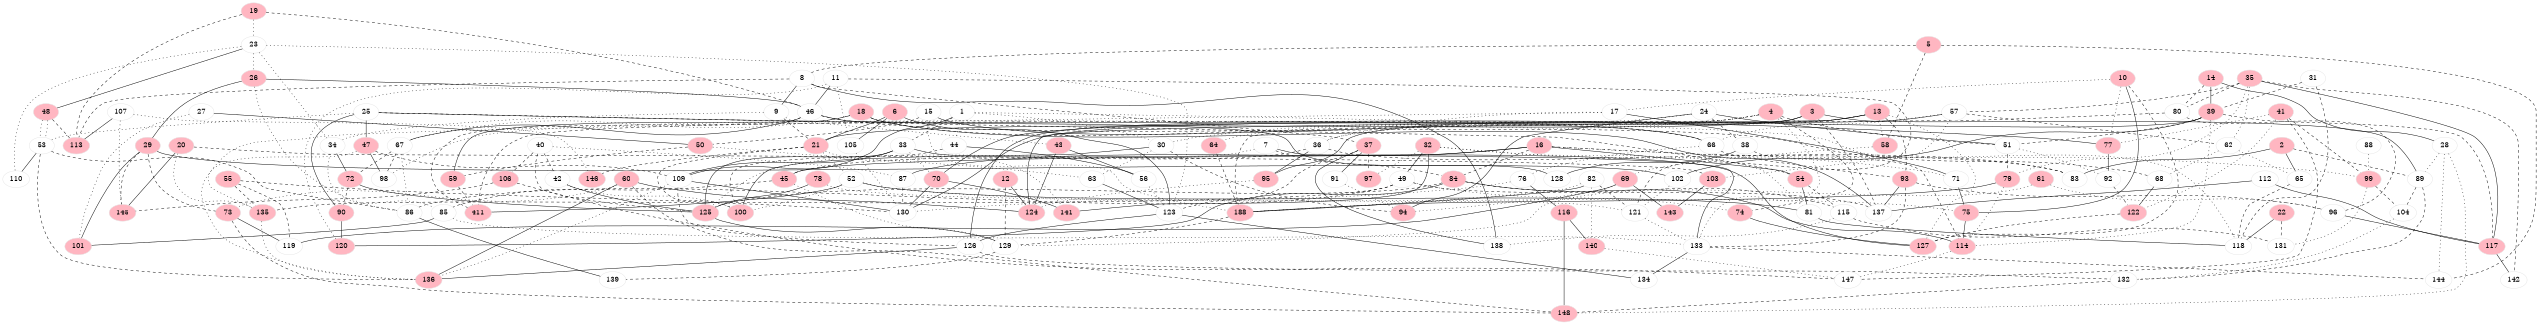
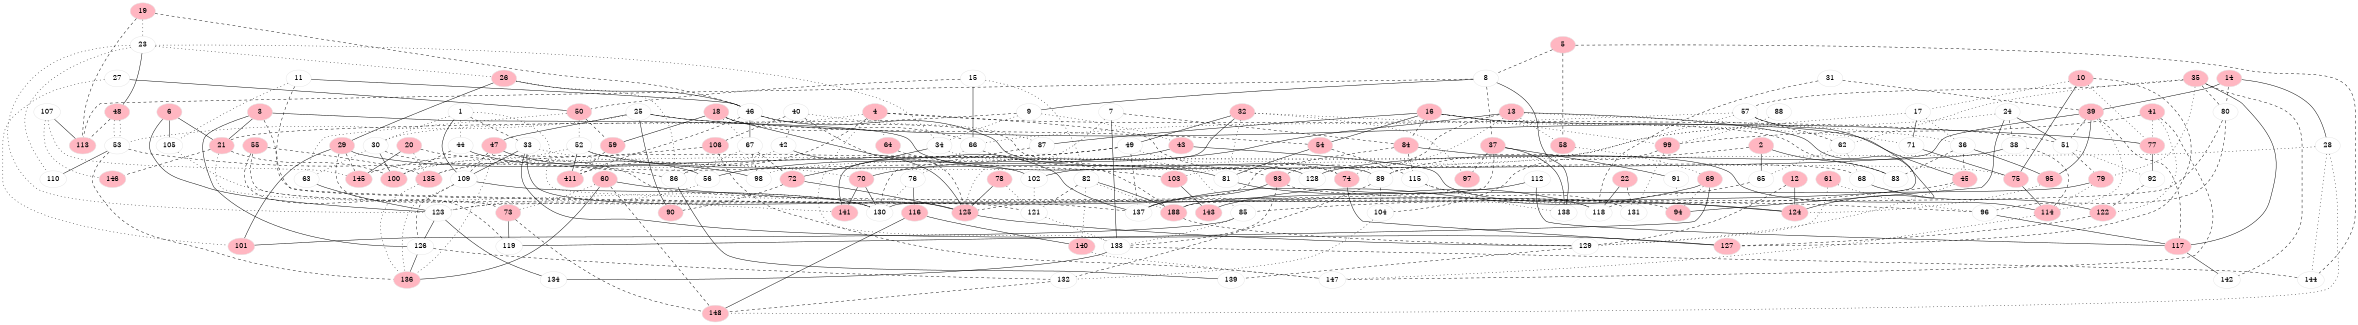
edge "21" -- "52": now "50" -- "52"
edge "13" -- "127": now "13" -- "74"
edge "15" -- "188": now "15" -- "82"
node "120": removed
